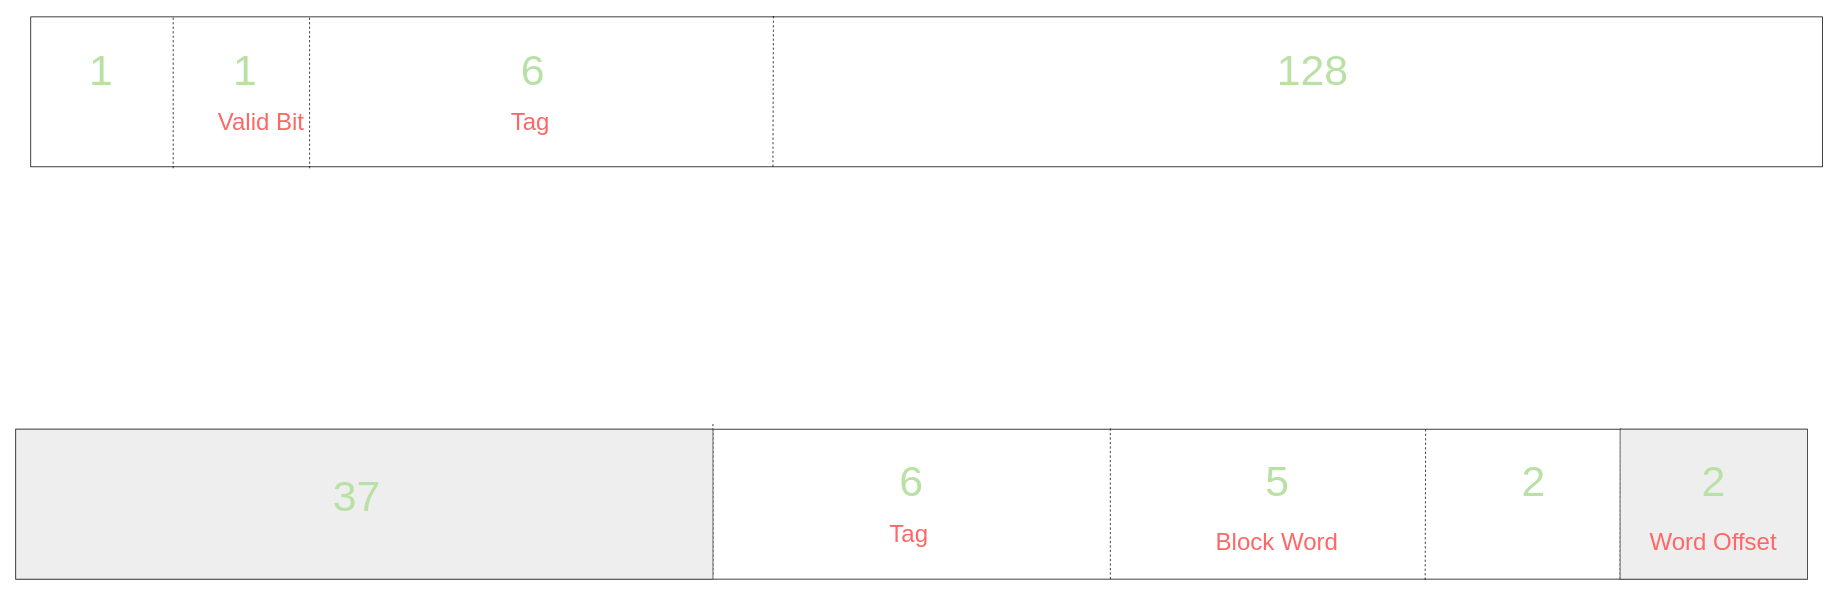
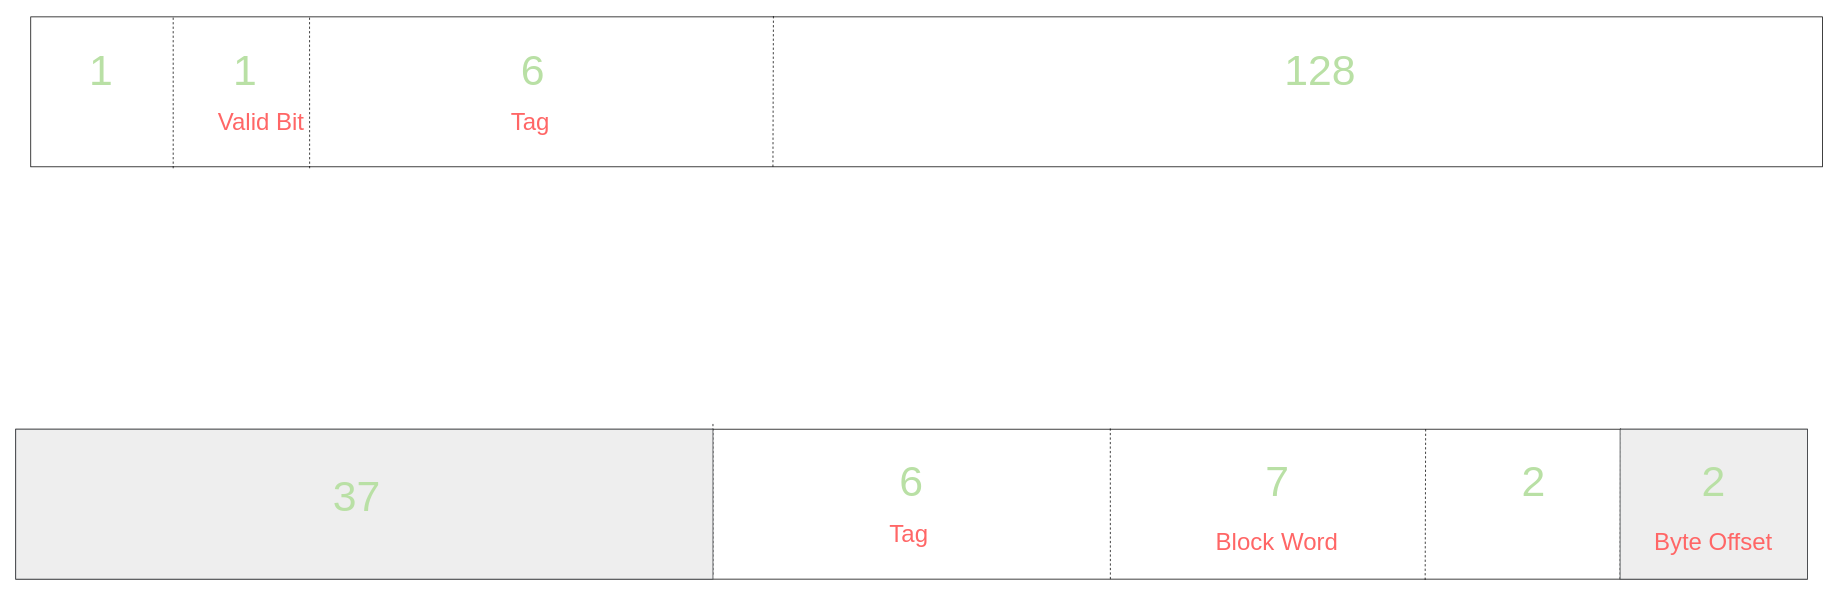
node "128": moved (1313, 70) -> (1321, 70)
node "5": label "5" -> "7"
node "Word Offset": label "Word Offset" -> "Byte Offset"
